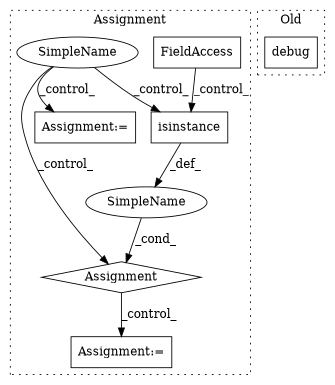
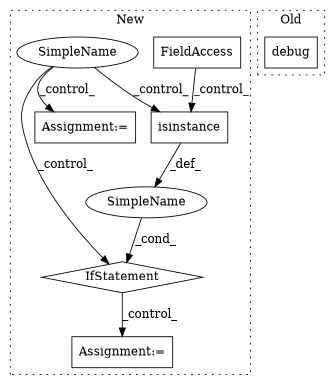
cluster "Assignment": label "Assignment" -> "New"
node "Assignment": label "Assignment" -> "IfStatement"
